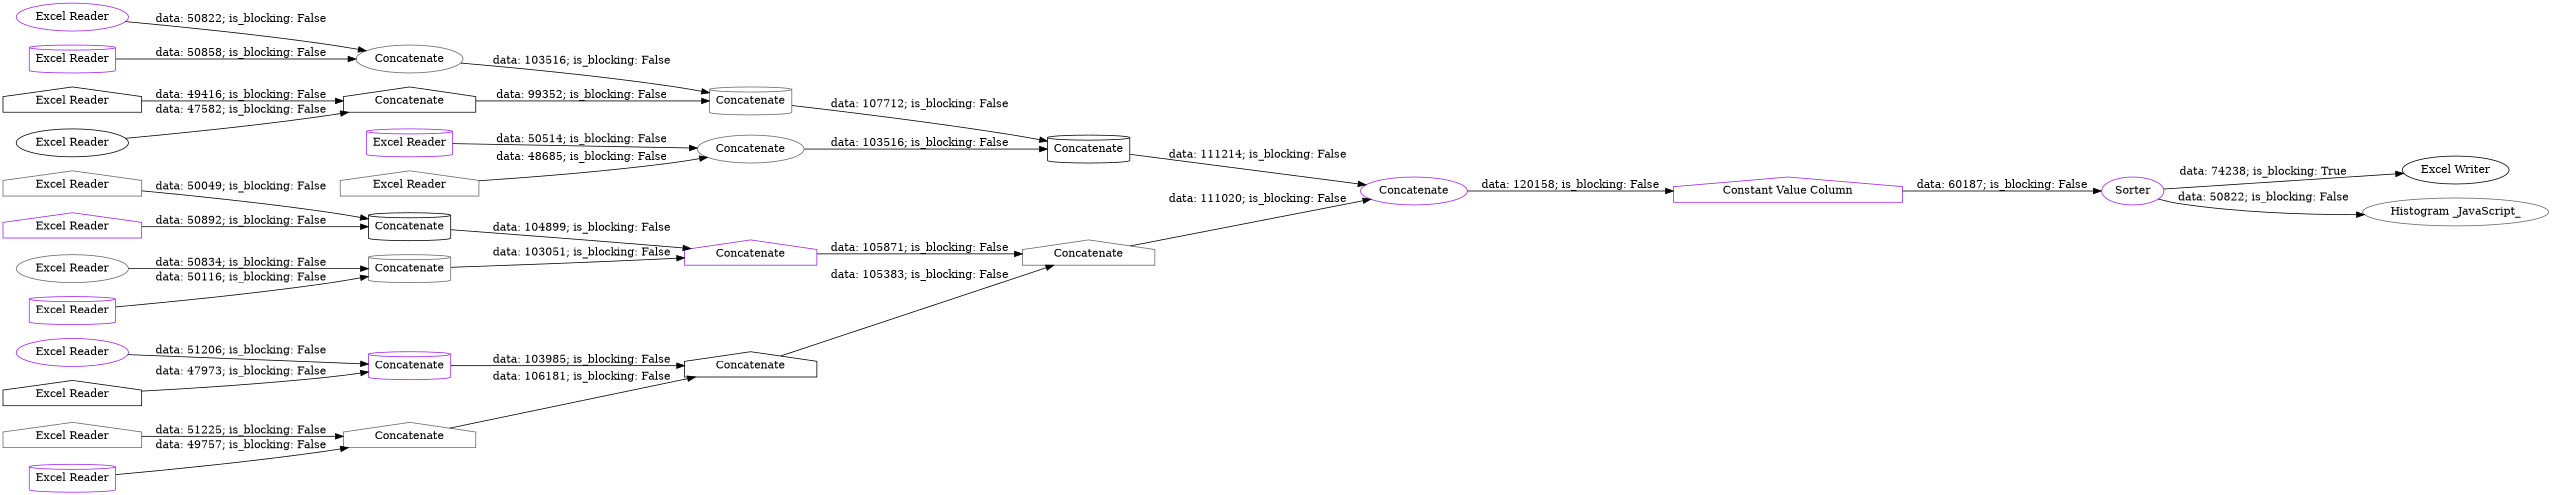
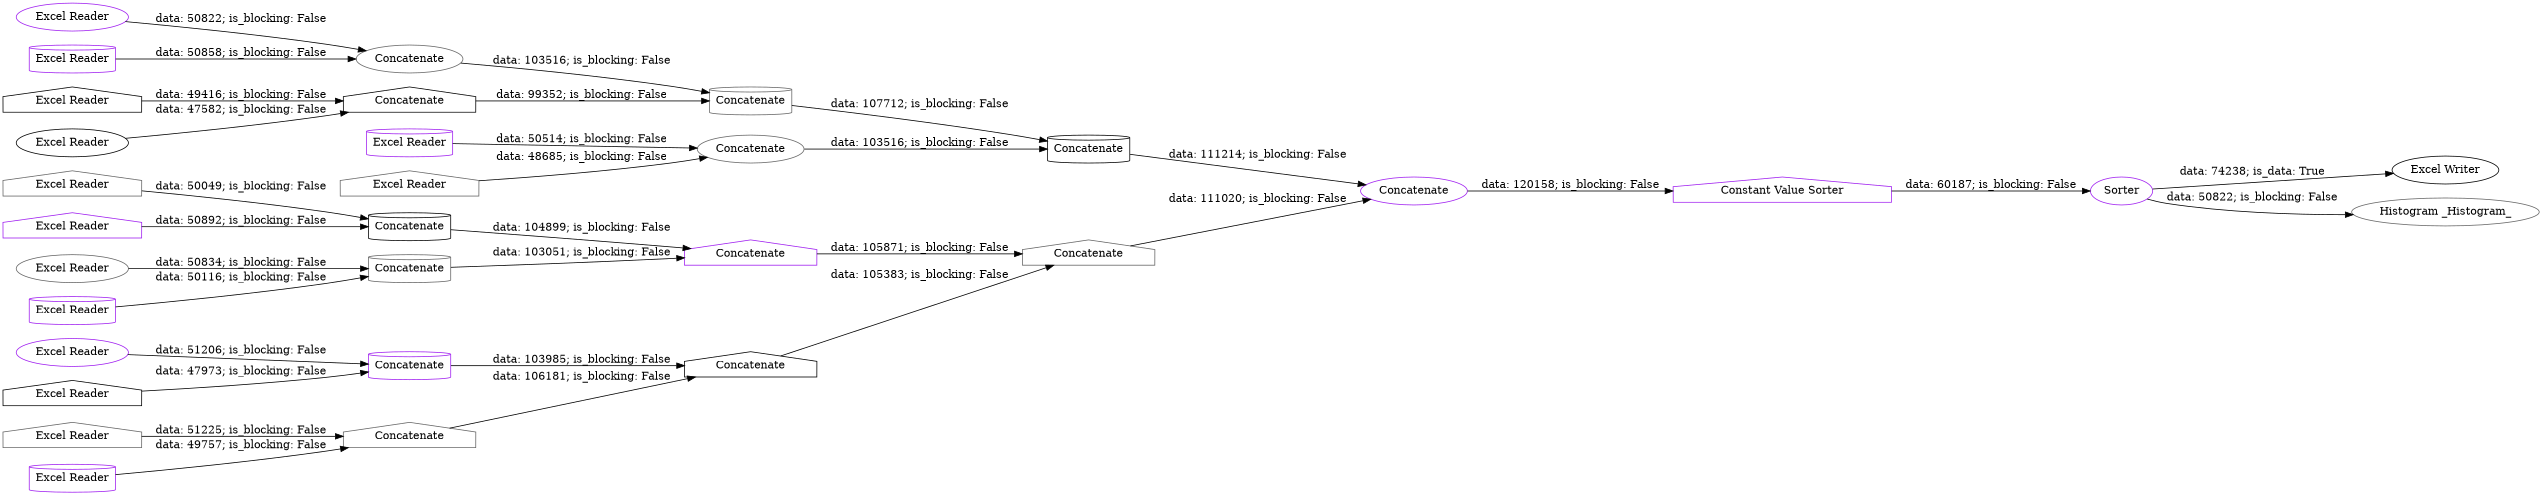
edge "Sorter" -> "Excel Writer": label "data: 74238; is_blocking: True" -> "data: 74238; is_data: True"
node "Constant Value Column": label "Constant Value Column" -> "Constant Value Sorter"
node "Histogram _JavaScript_": label "Histogram _JavaScript_" -> "Histogram _Histogram_"
